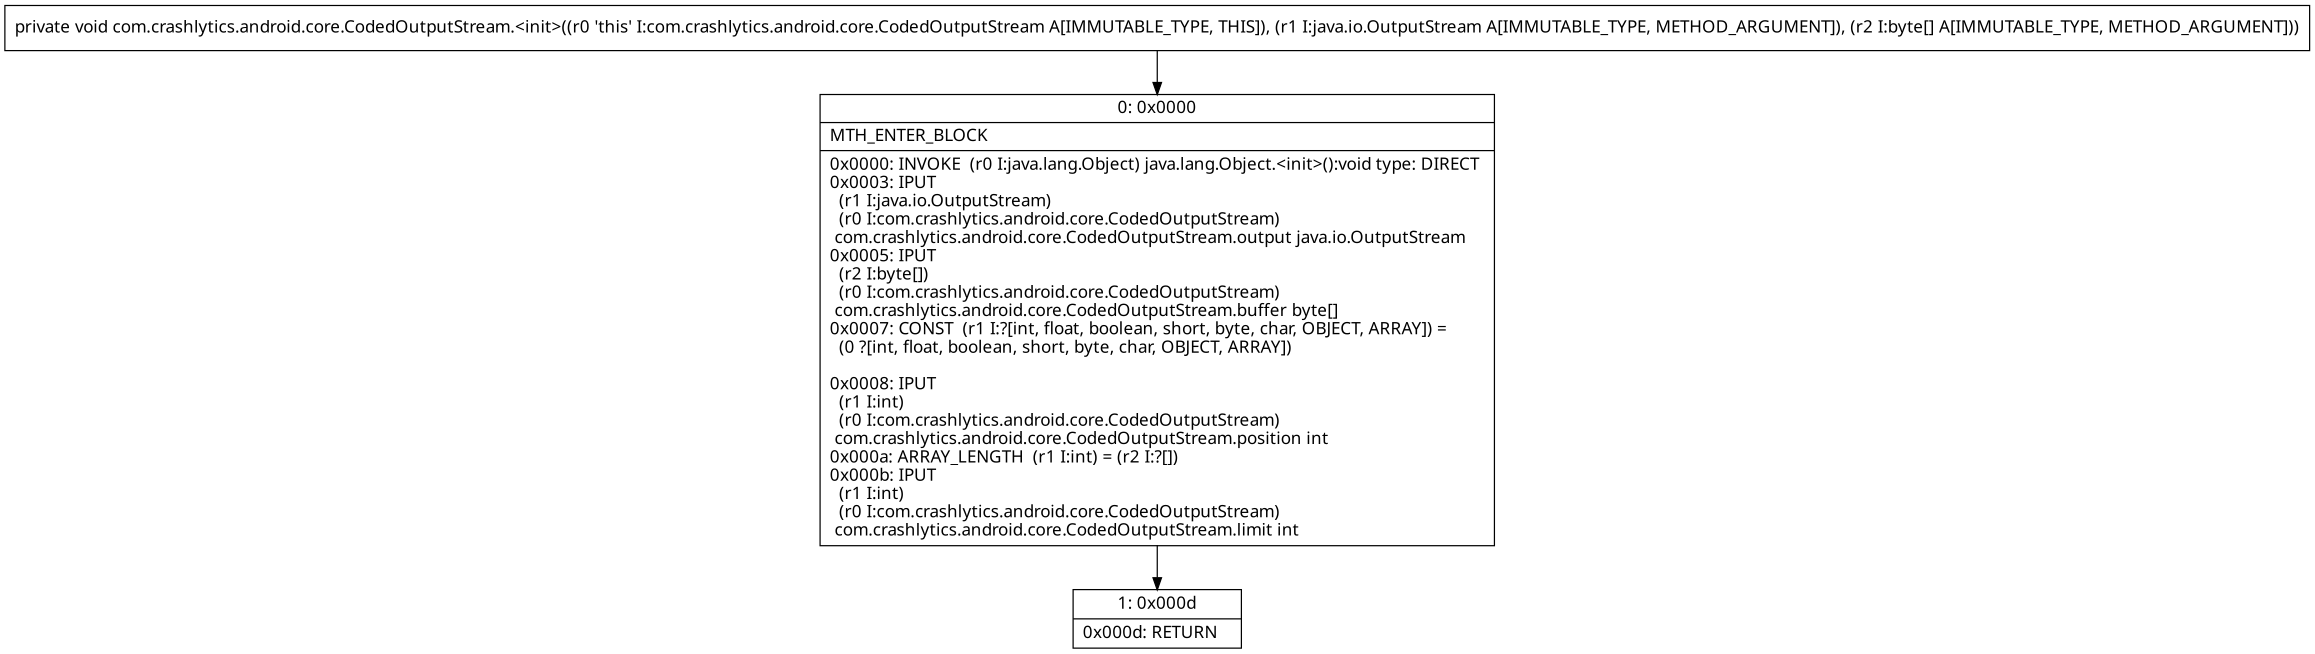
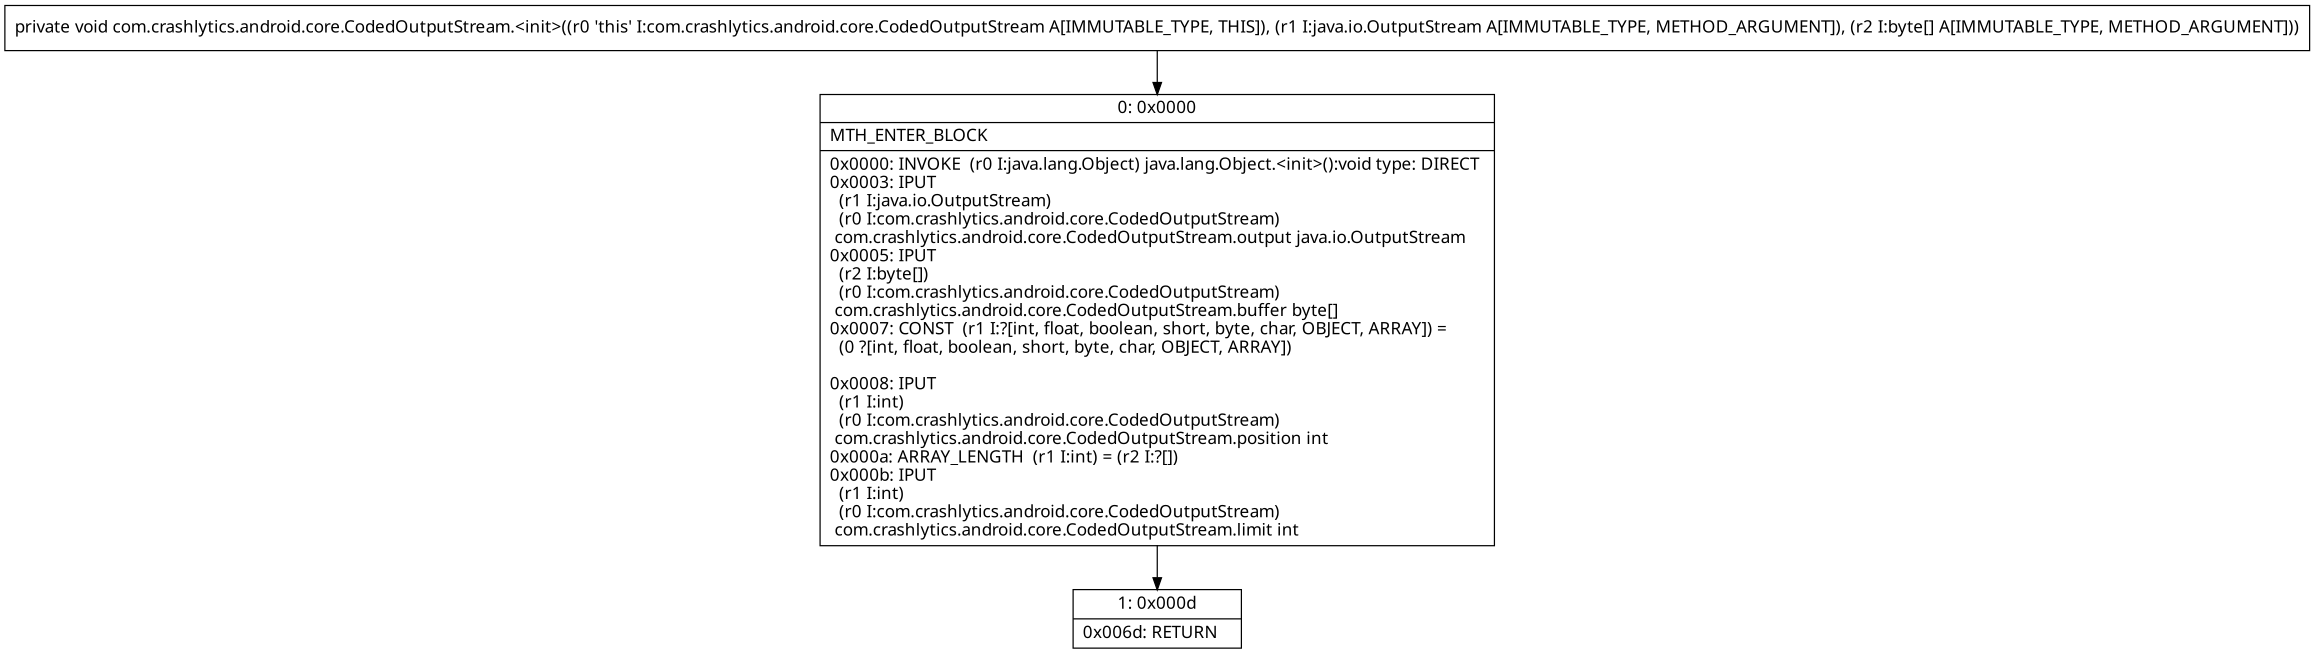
node "1: 0x000d": text "0x000d: RETURN" -> "0x006d: RETURN"
